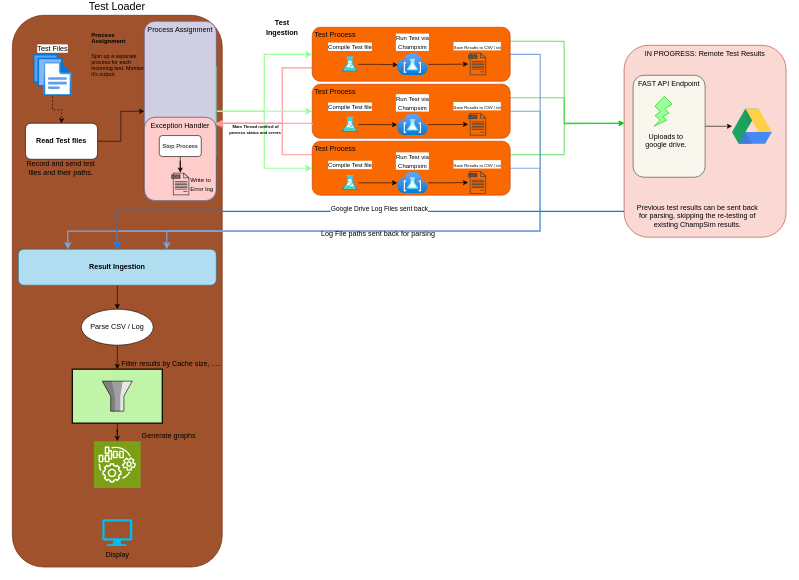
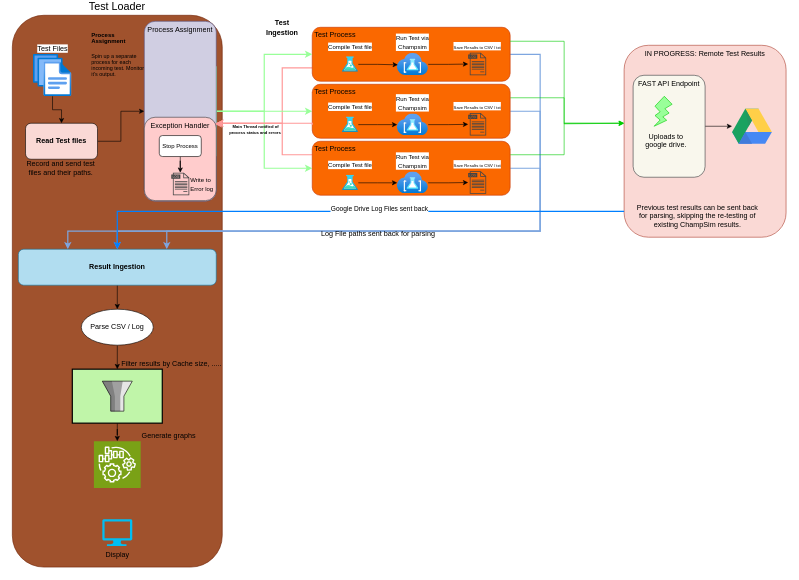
edge "Test Files" -> "Read Test files": style dashed -> solid
node "Read Test files": fillcolor #ffffff -> #fad9d5
